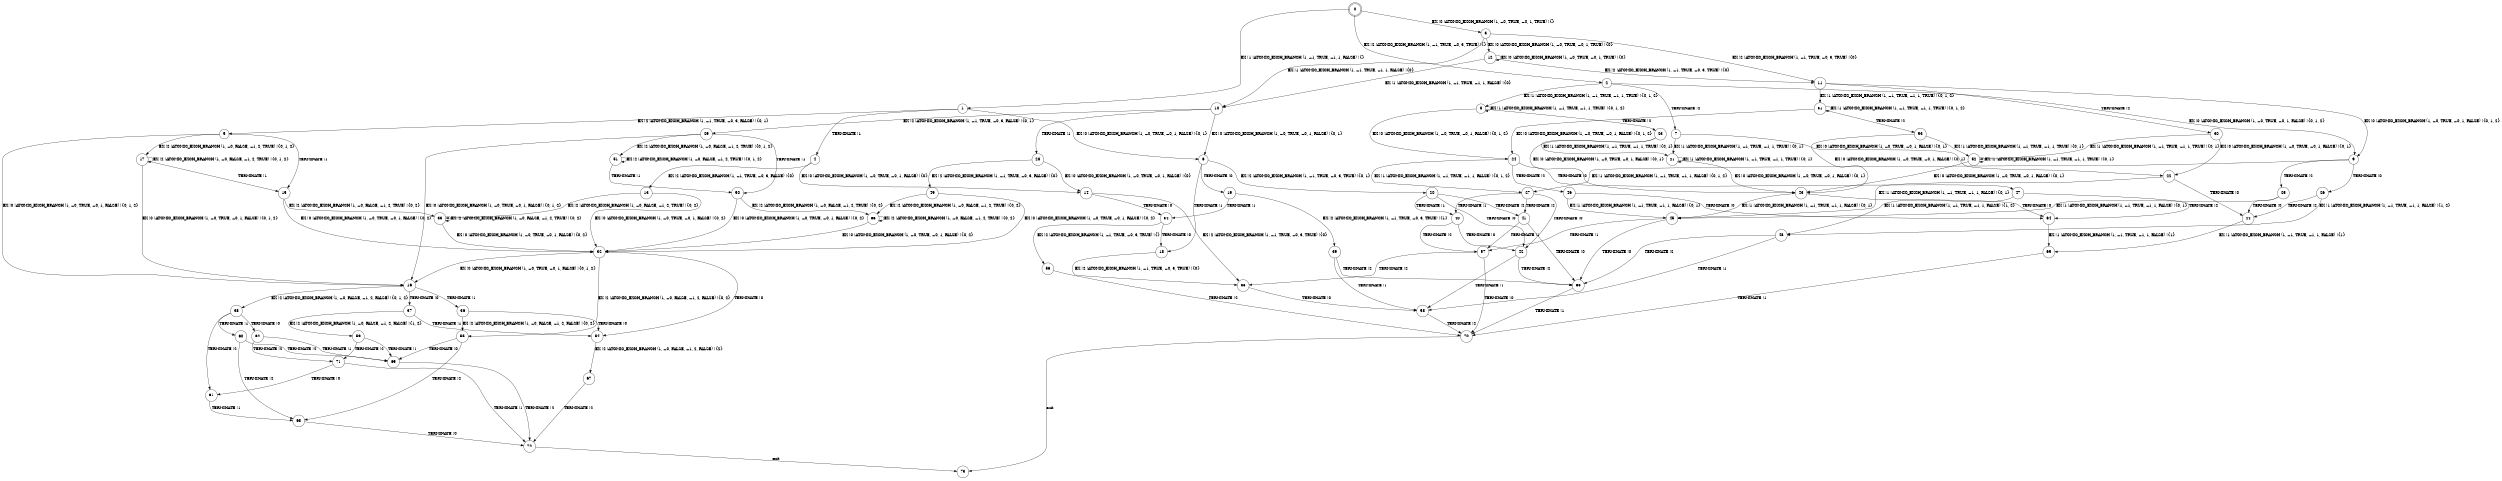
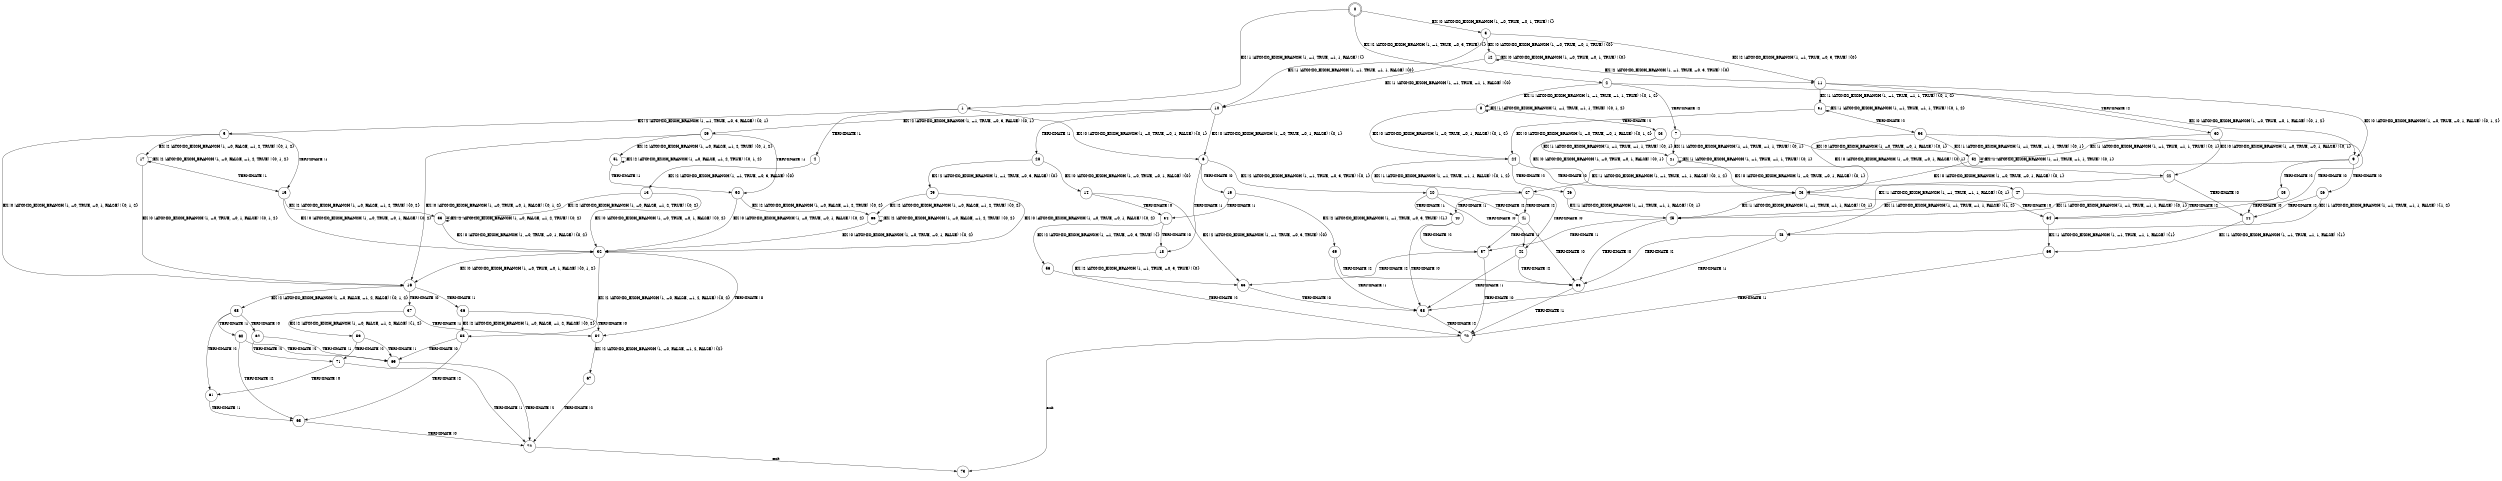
edge "4" -> "14": removed, label "EX !0 !ATOMIC_EXCH_BRANCH (1, +0, TRUE, +0, 1, FALSE) !{0}"
edge "46" -> "64": now "53" -> "64"
edge "40" -> "42": now "40" -> "58"
